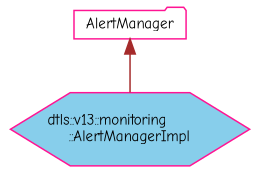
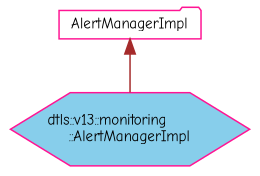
node "AlertManager": label "AlertManager" -> "AlertManagerImpl"
